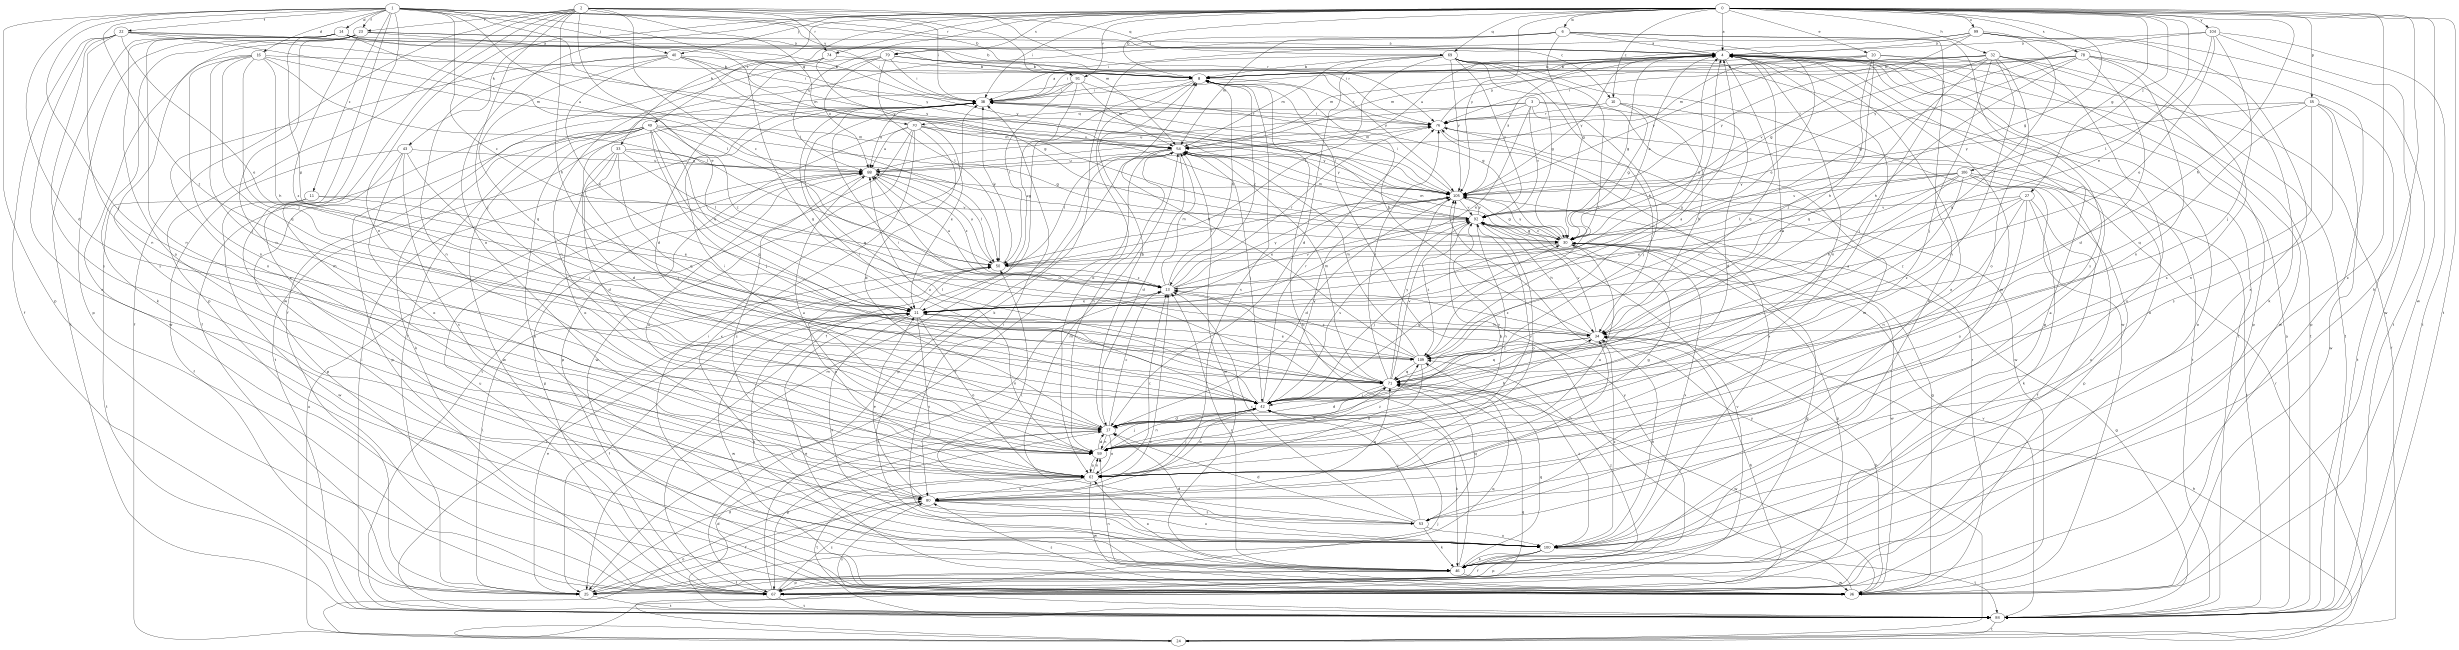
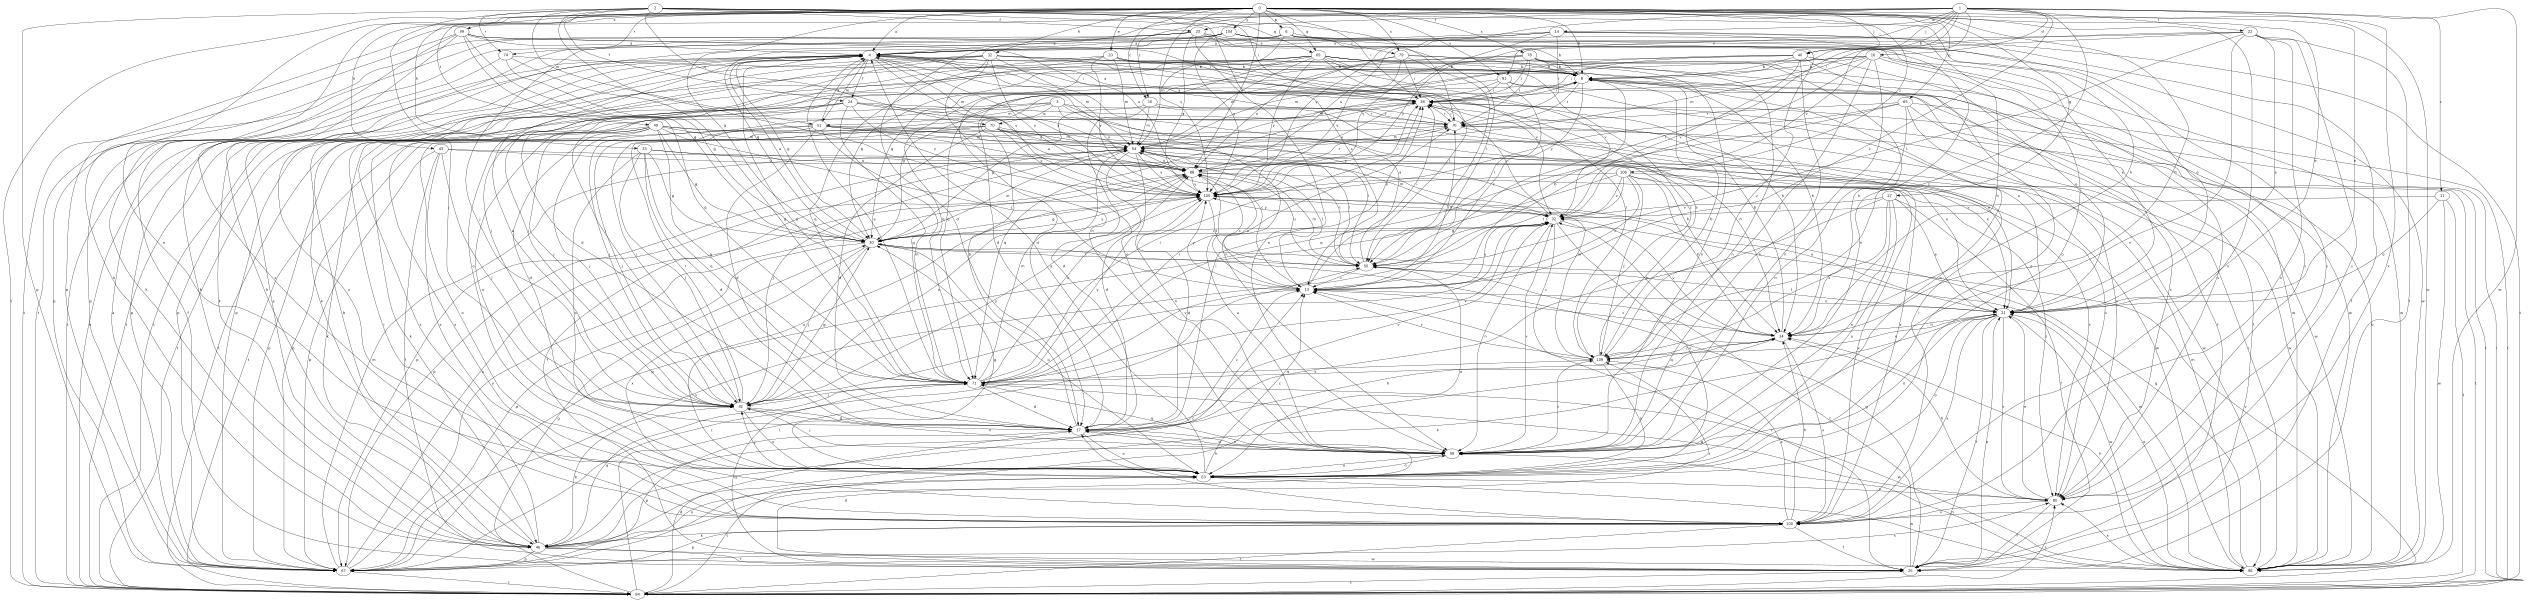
edge "2" -> "54": now "10" -> "54"
edge "14" -> "21": now "14" -> "67"
edge "1" -> "42": removed, label "j"
edge "53" -> "71": label "q" -> "m"
edge "80" -> "53": reversed
edge "84" -> "24": reversed
